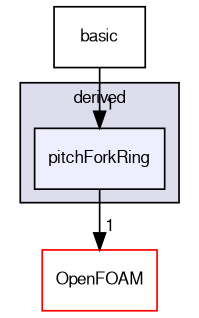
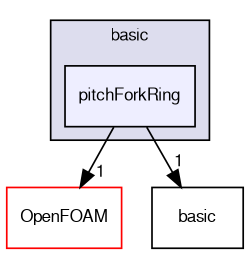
edge "basic" -> "pitchForkRing": reversed
cluster "derived": label "derived" -> "basic"
